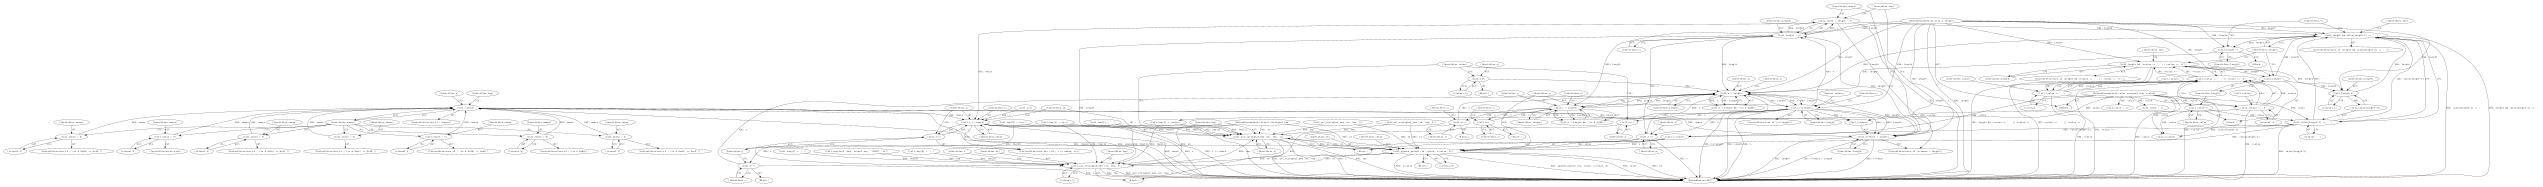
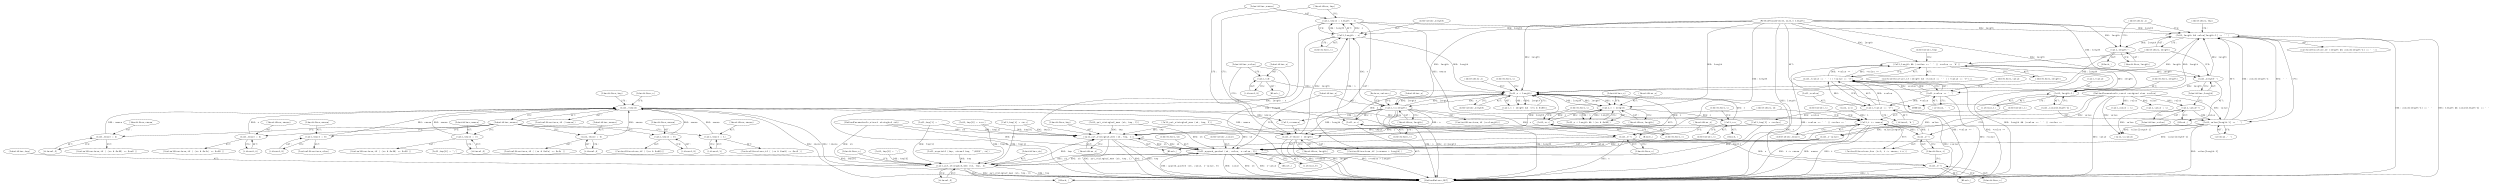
edge "(MethodParameterIn,const unsigned char *value)" -> "(Call,n+nmore)": now "(MethodParameterIn,const unsigned char *value)" -> "(Call,append_quoted (sb, value, s-value, 0))"
edge "(Call,nmore = 4)" -> "(Call,!nmore)": label "DDG: nmore" -> "DDG: n"
node "(Literal,4)": added
